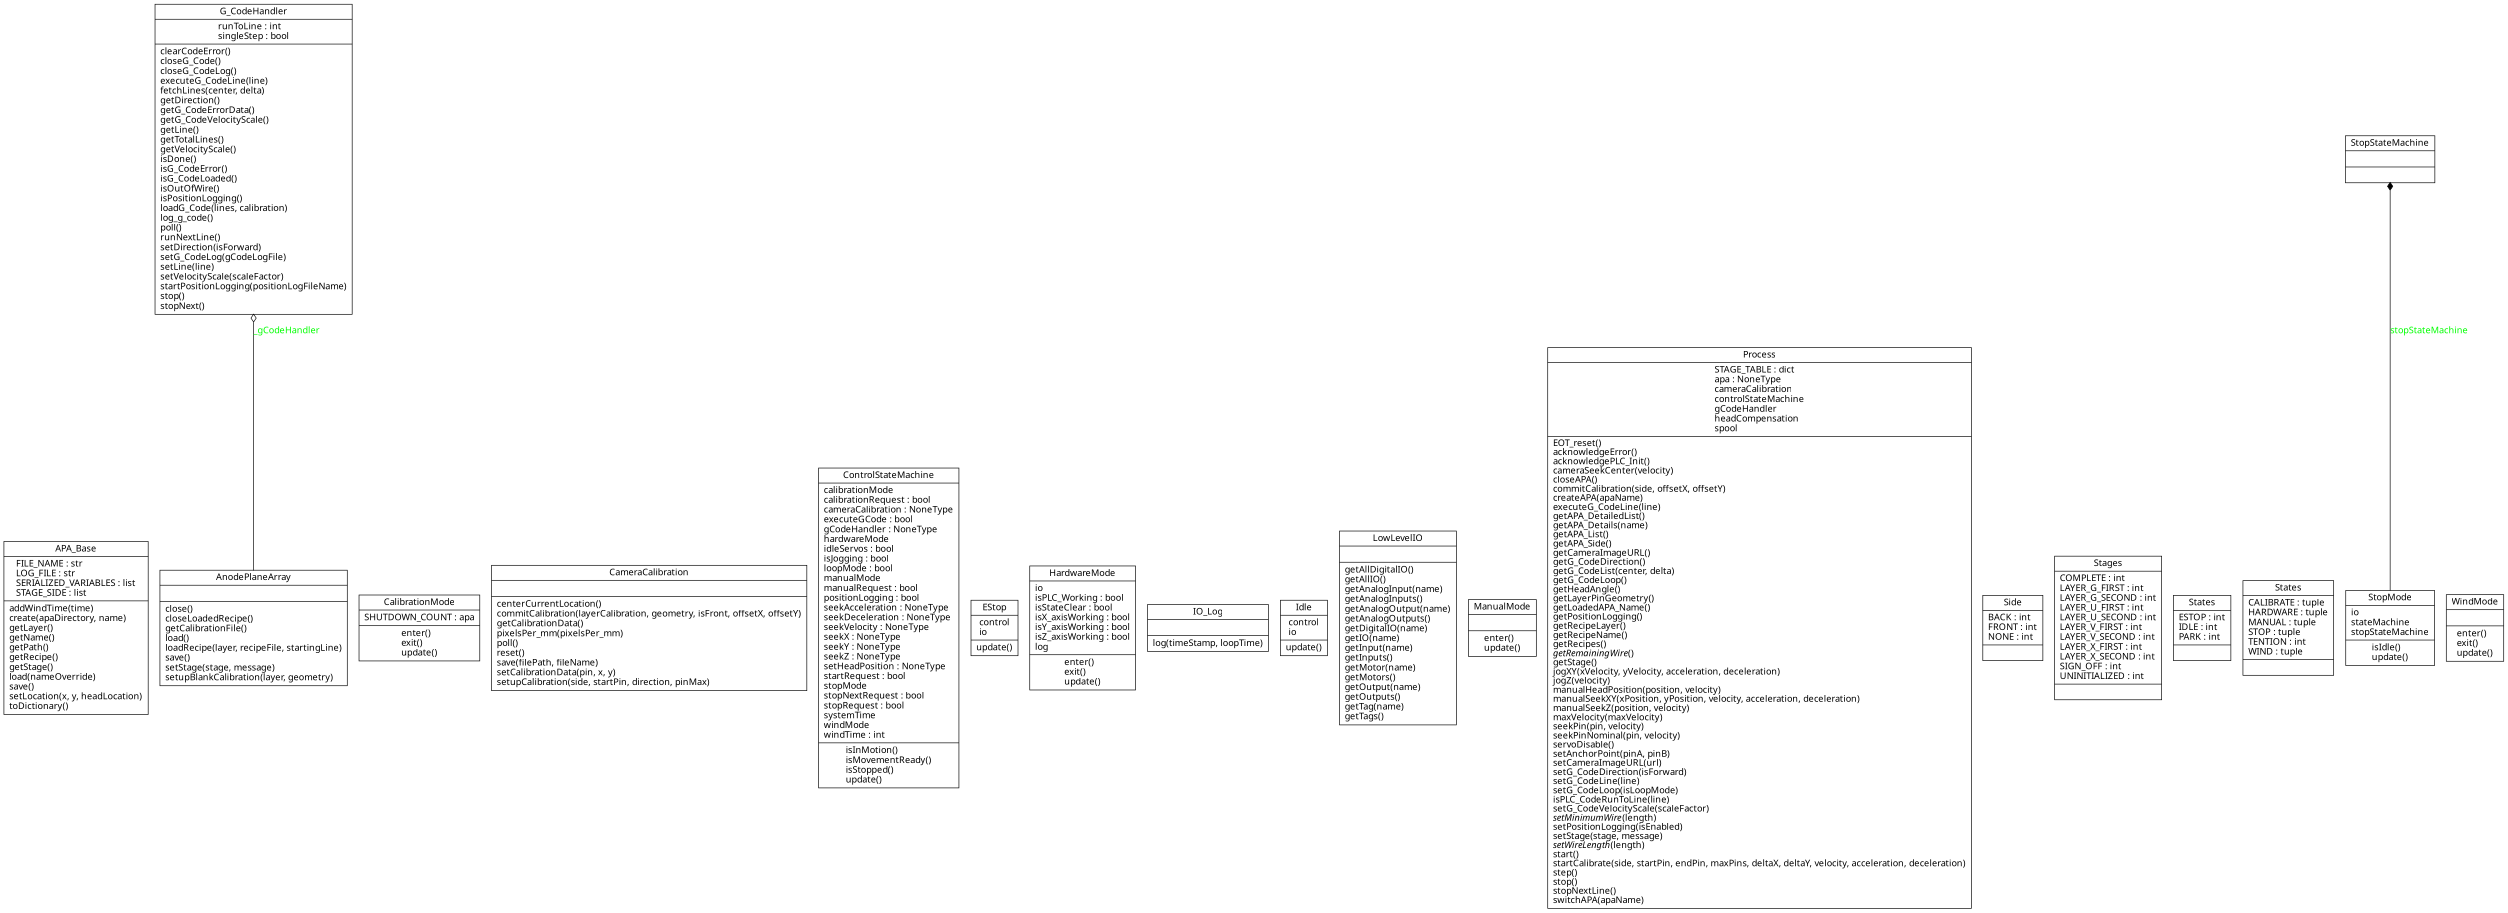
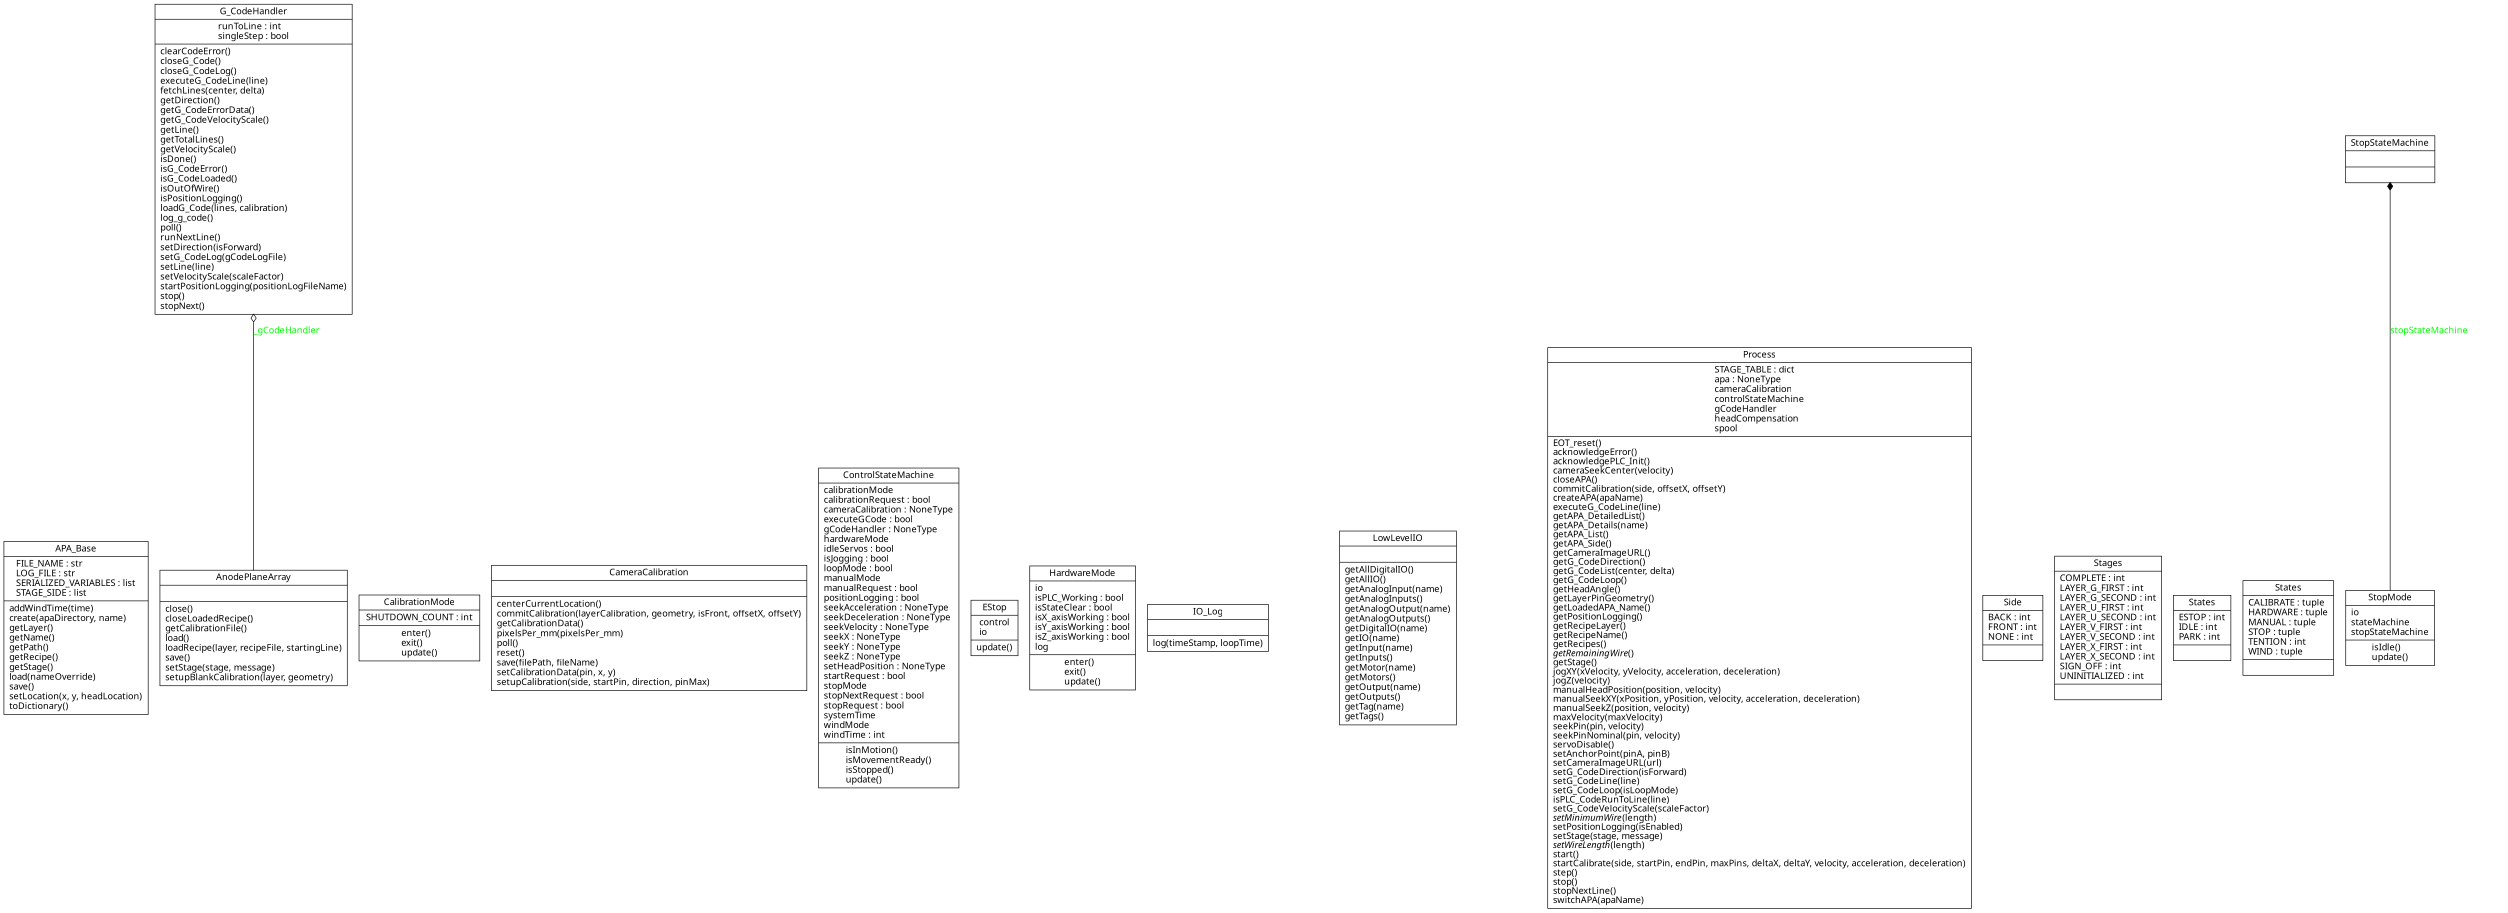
node "CalibrationMode": text "SHUTDOWN_COUNT : apa" -> "SHUTDOWN_COUNT : int"
node "Idle": removed
node "ManualMode": removed
node "WindMode": removed
